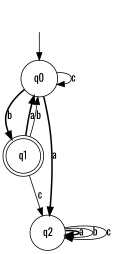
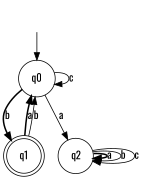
edge "q0" -> "q2": style bold -> solid
edge "q1" -> "q2": removed, label "c"
